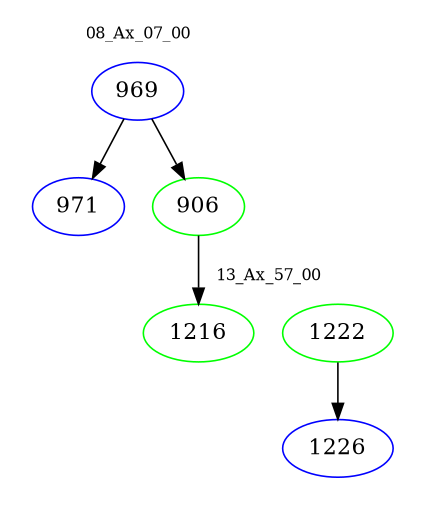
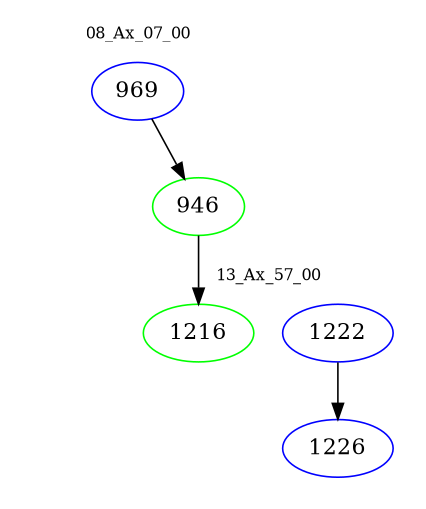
node "971": removed
node "906": label "906" -> "946"
node "1222": color green -> blue
